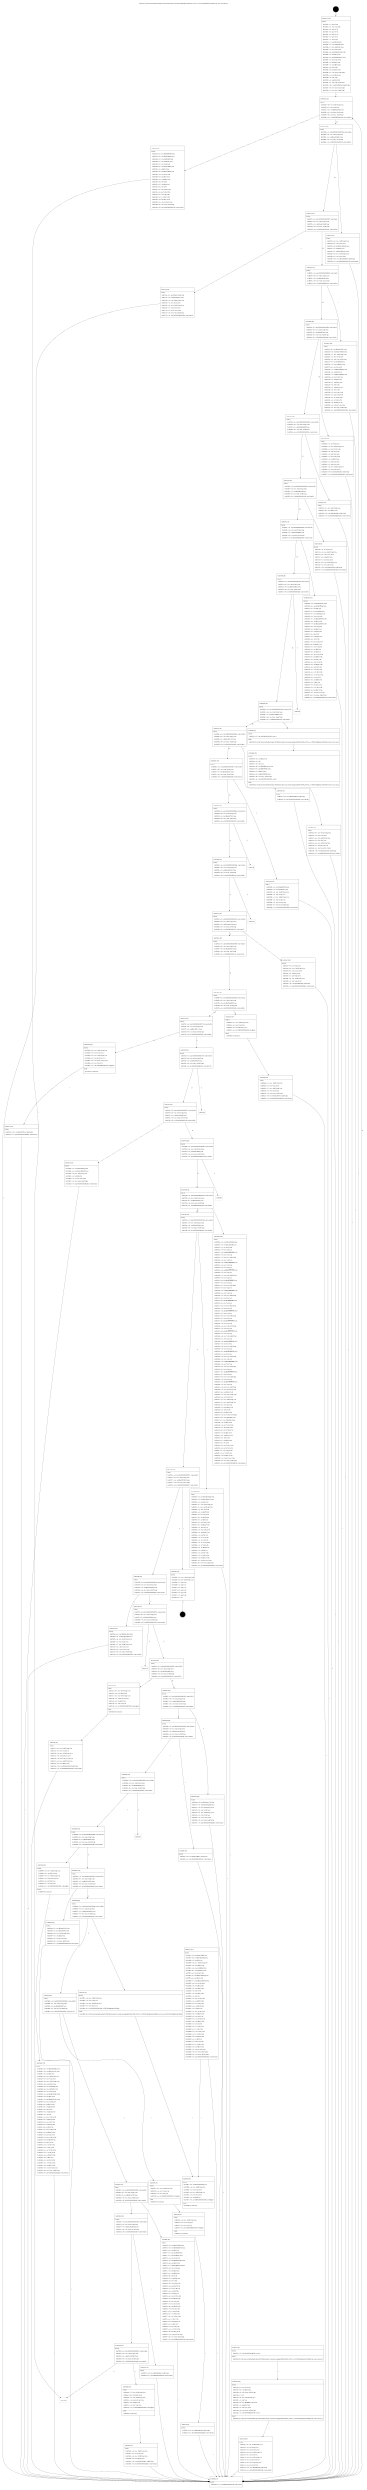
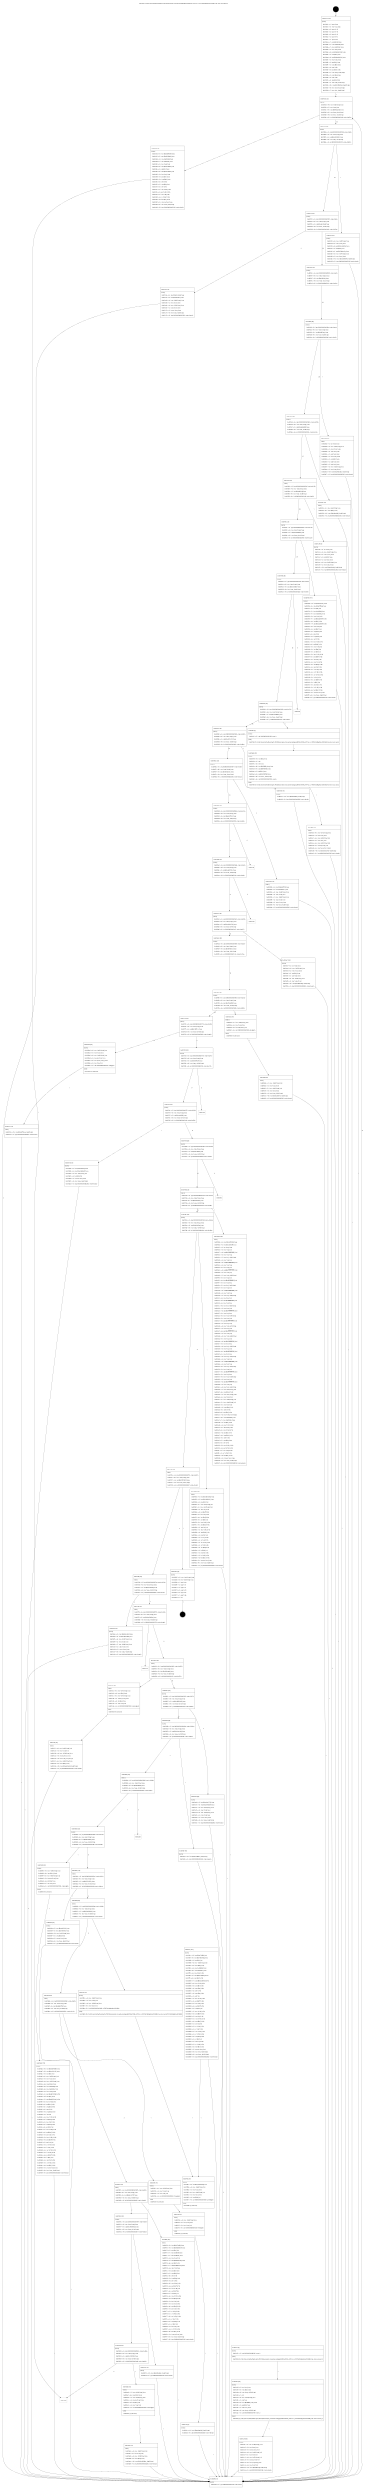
node "0x4021fb [108]": removed
